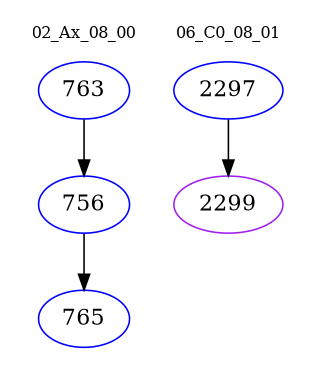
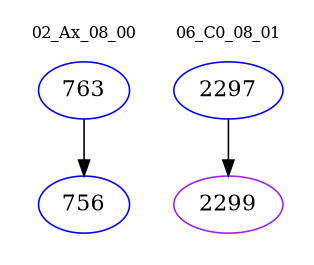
node "765": removed
